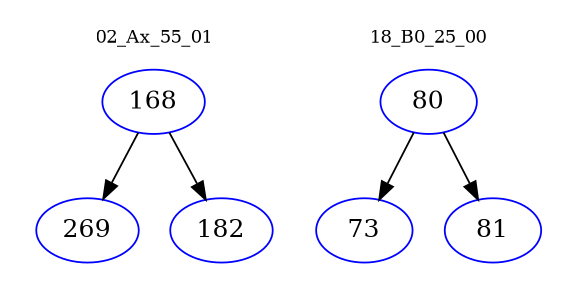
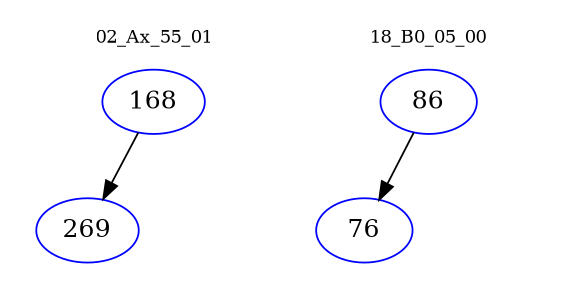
cluster "18_B0_25_00": label "18_B0_25_00" -> "18_B0_05_00"
node "80": label "80" -> "86"
node "182": removed
node "73": label "73" -> "76"
node "81": removed
